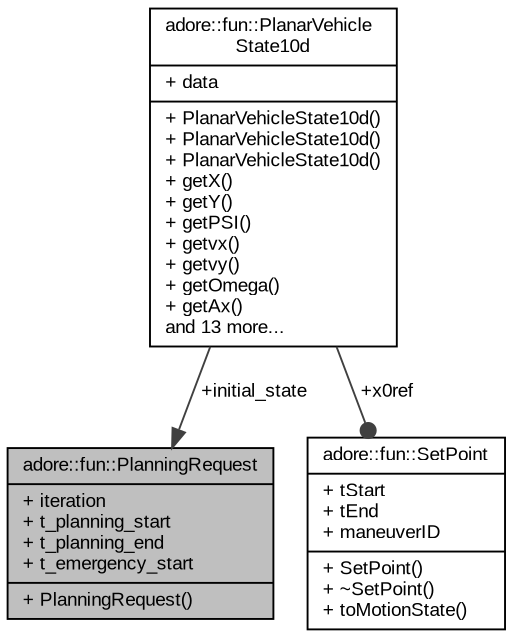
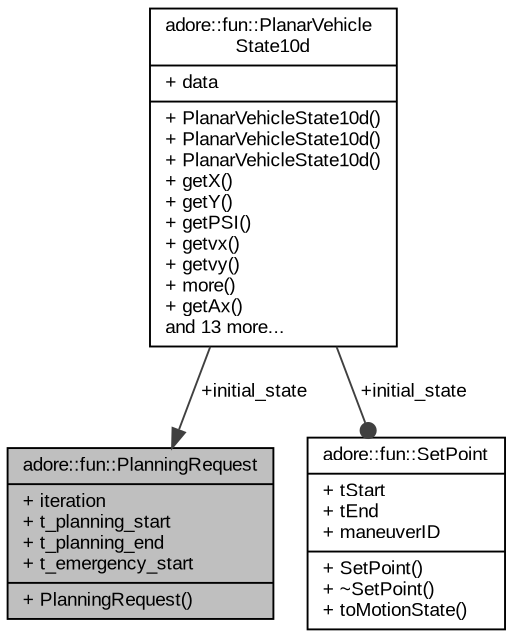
node "adore::fun::PlanarVehicle": text "+ getOmega()" -> "+ more()"
edge "adore::fun::PlanarVehicle" -> "adore::fun::SetPoint": label " +x0ref" -> " +initial_state"
